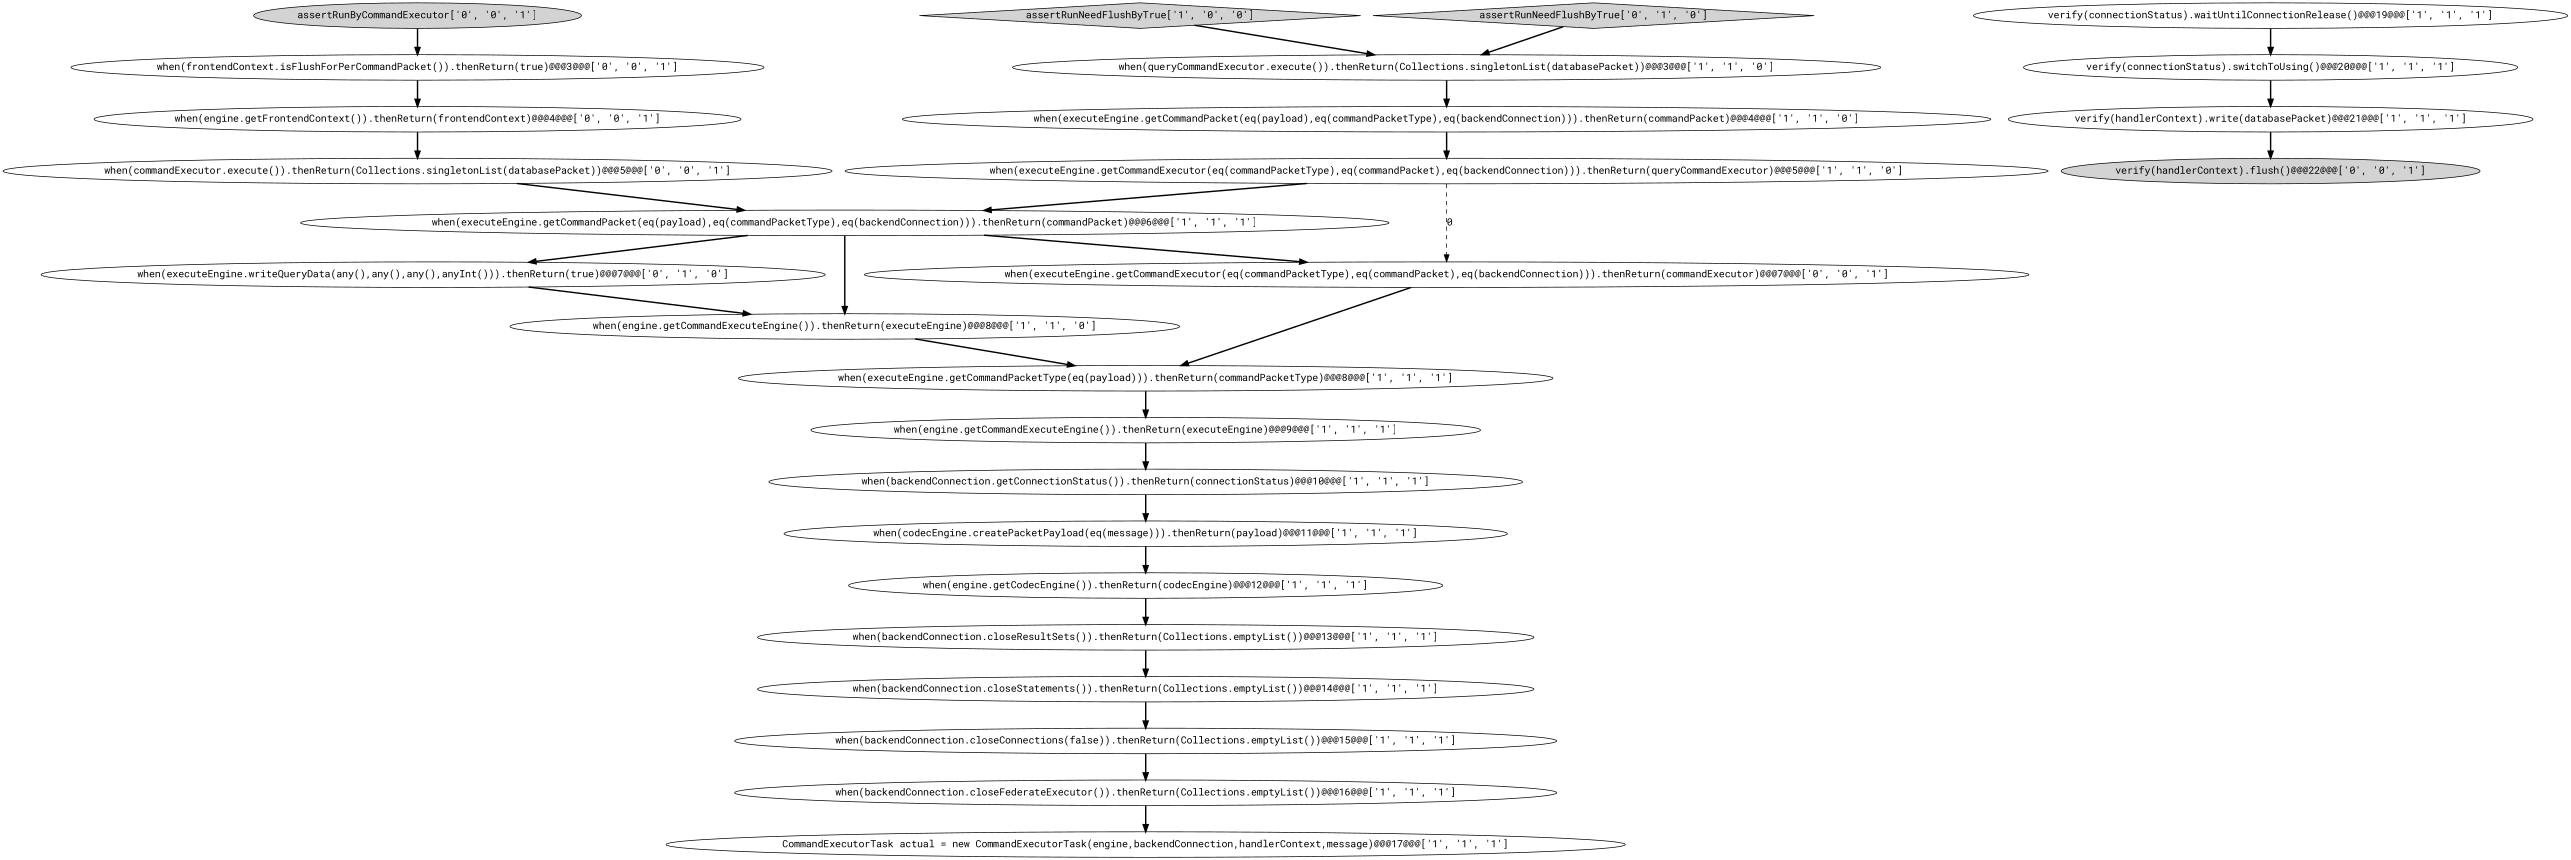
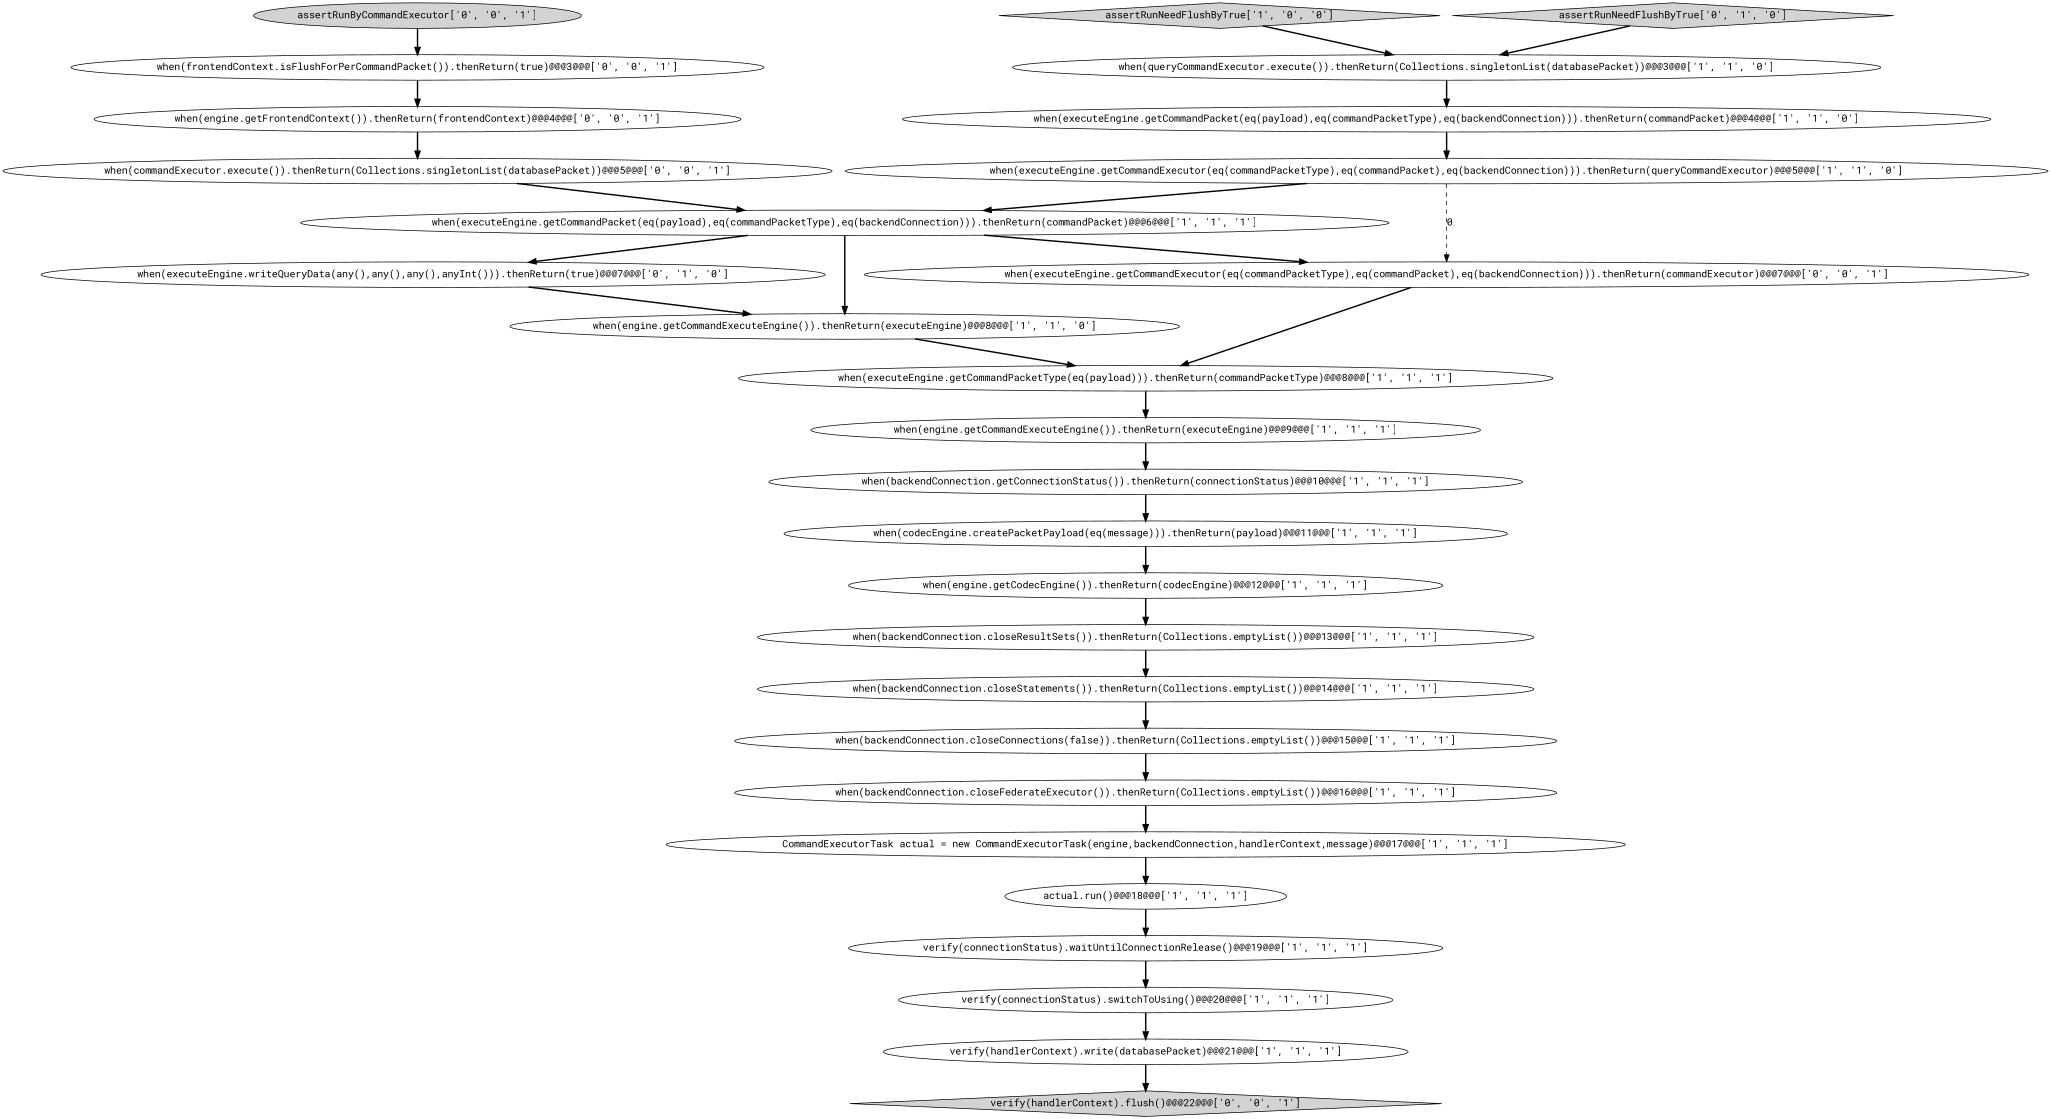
node "verify(handlerContext).flush()@@@22@@@['0', '0', '1']": shape ellipse -> diamond
node "actual.run()@@@18@@@['1', '1', '1']": added
